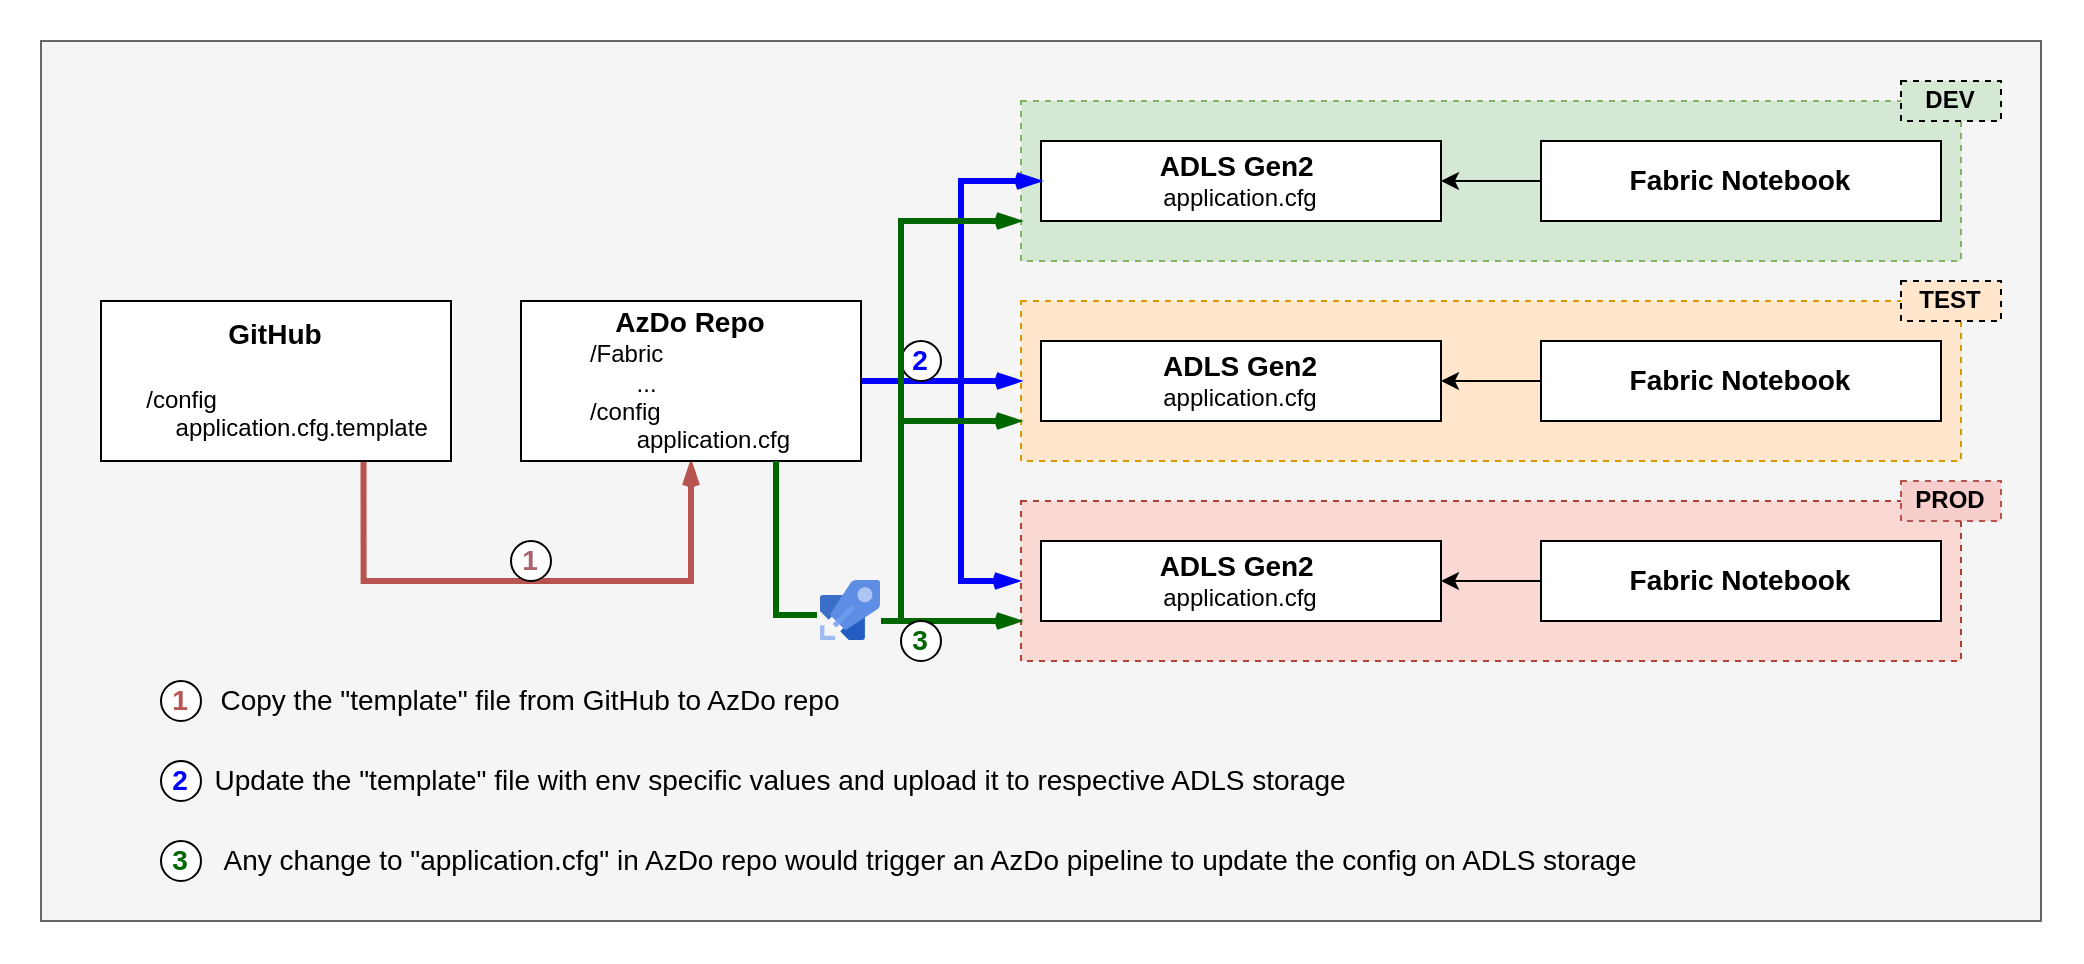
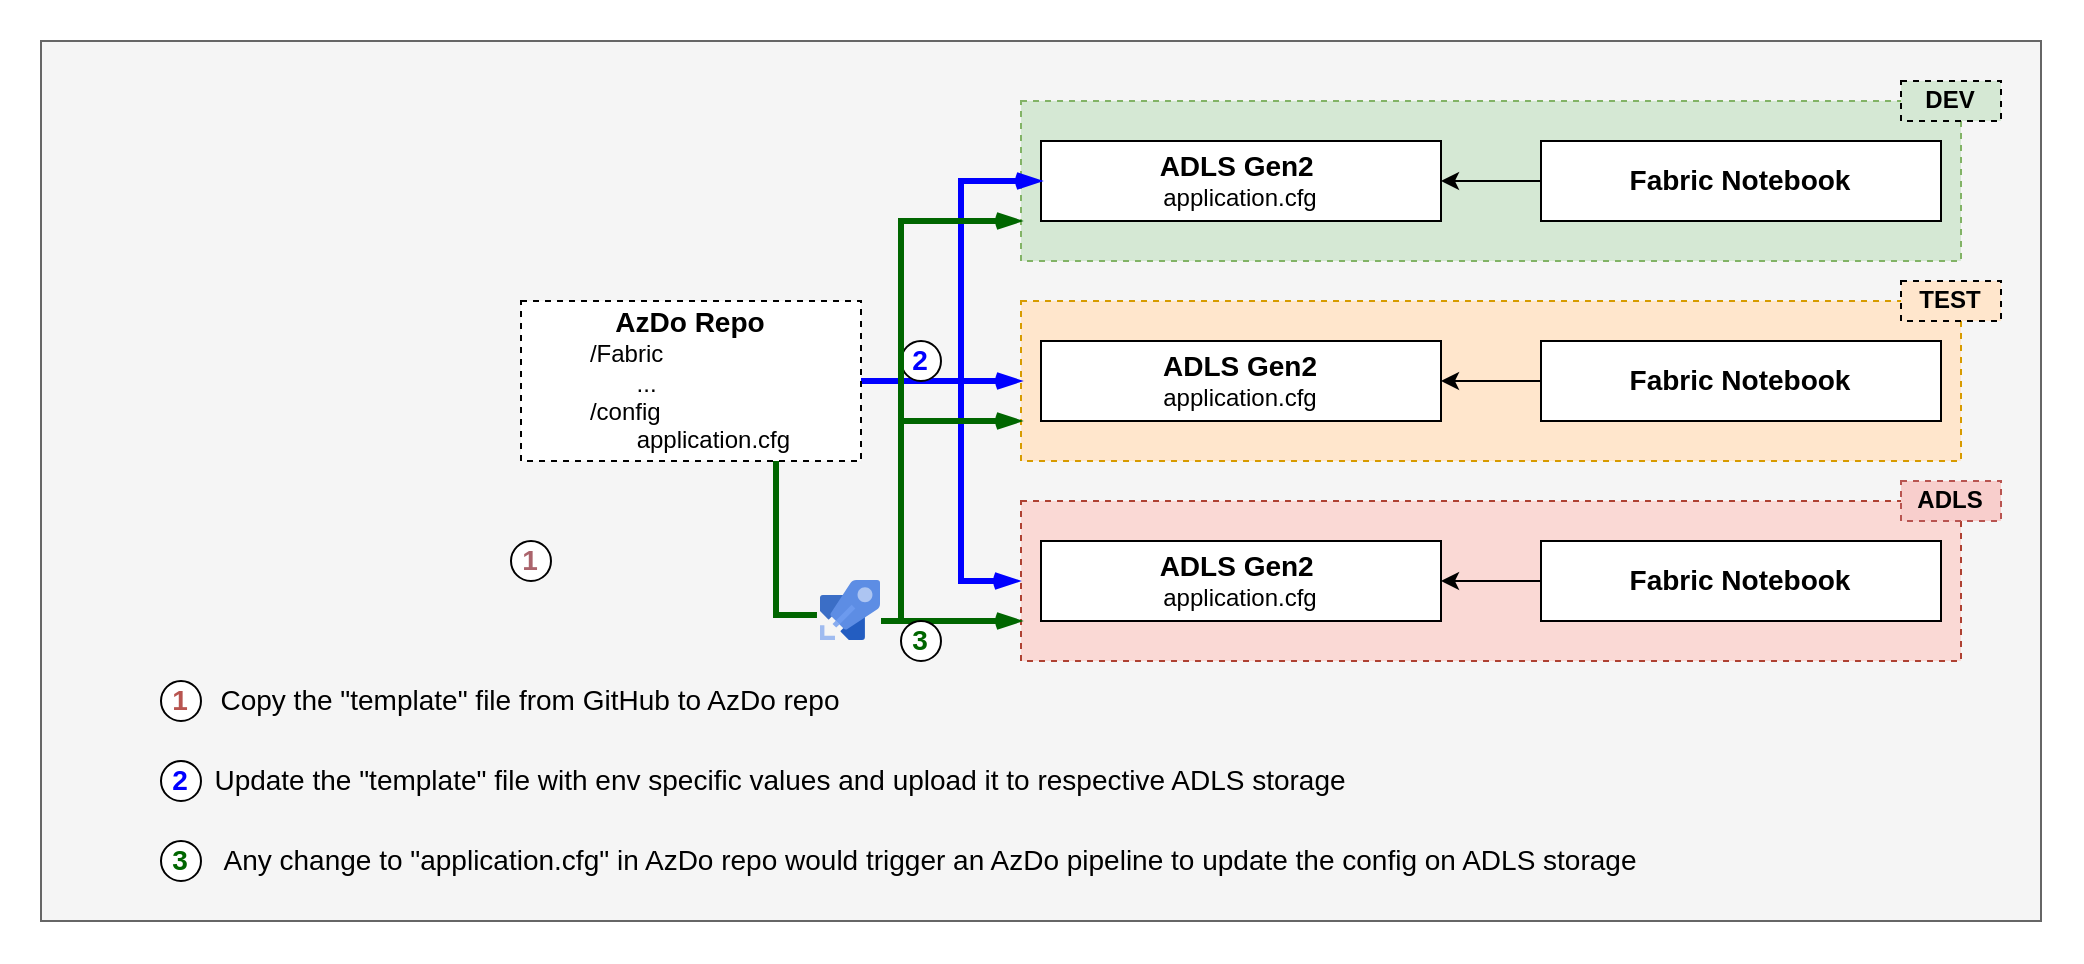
node "GitHub /config application.cfg.template": removed
node "AzDo Repo /Fabric ... /config application.cfg": style solid -> dashed
node "PROD": label "PROD" -> "ADLS"
edge "GitHub /config application.cfg.template" -> "AzDo Repo /Fabric ... /config application.cfg": removed
